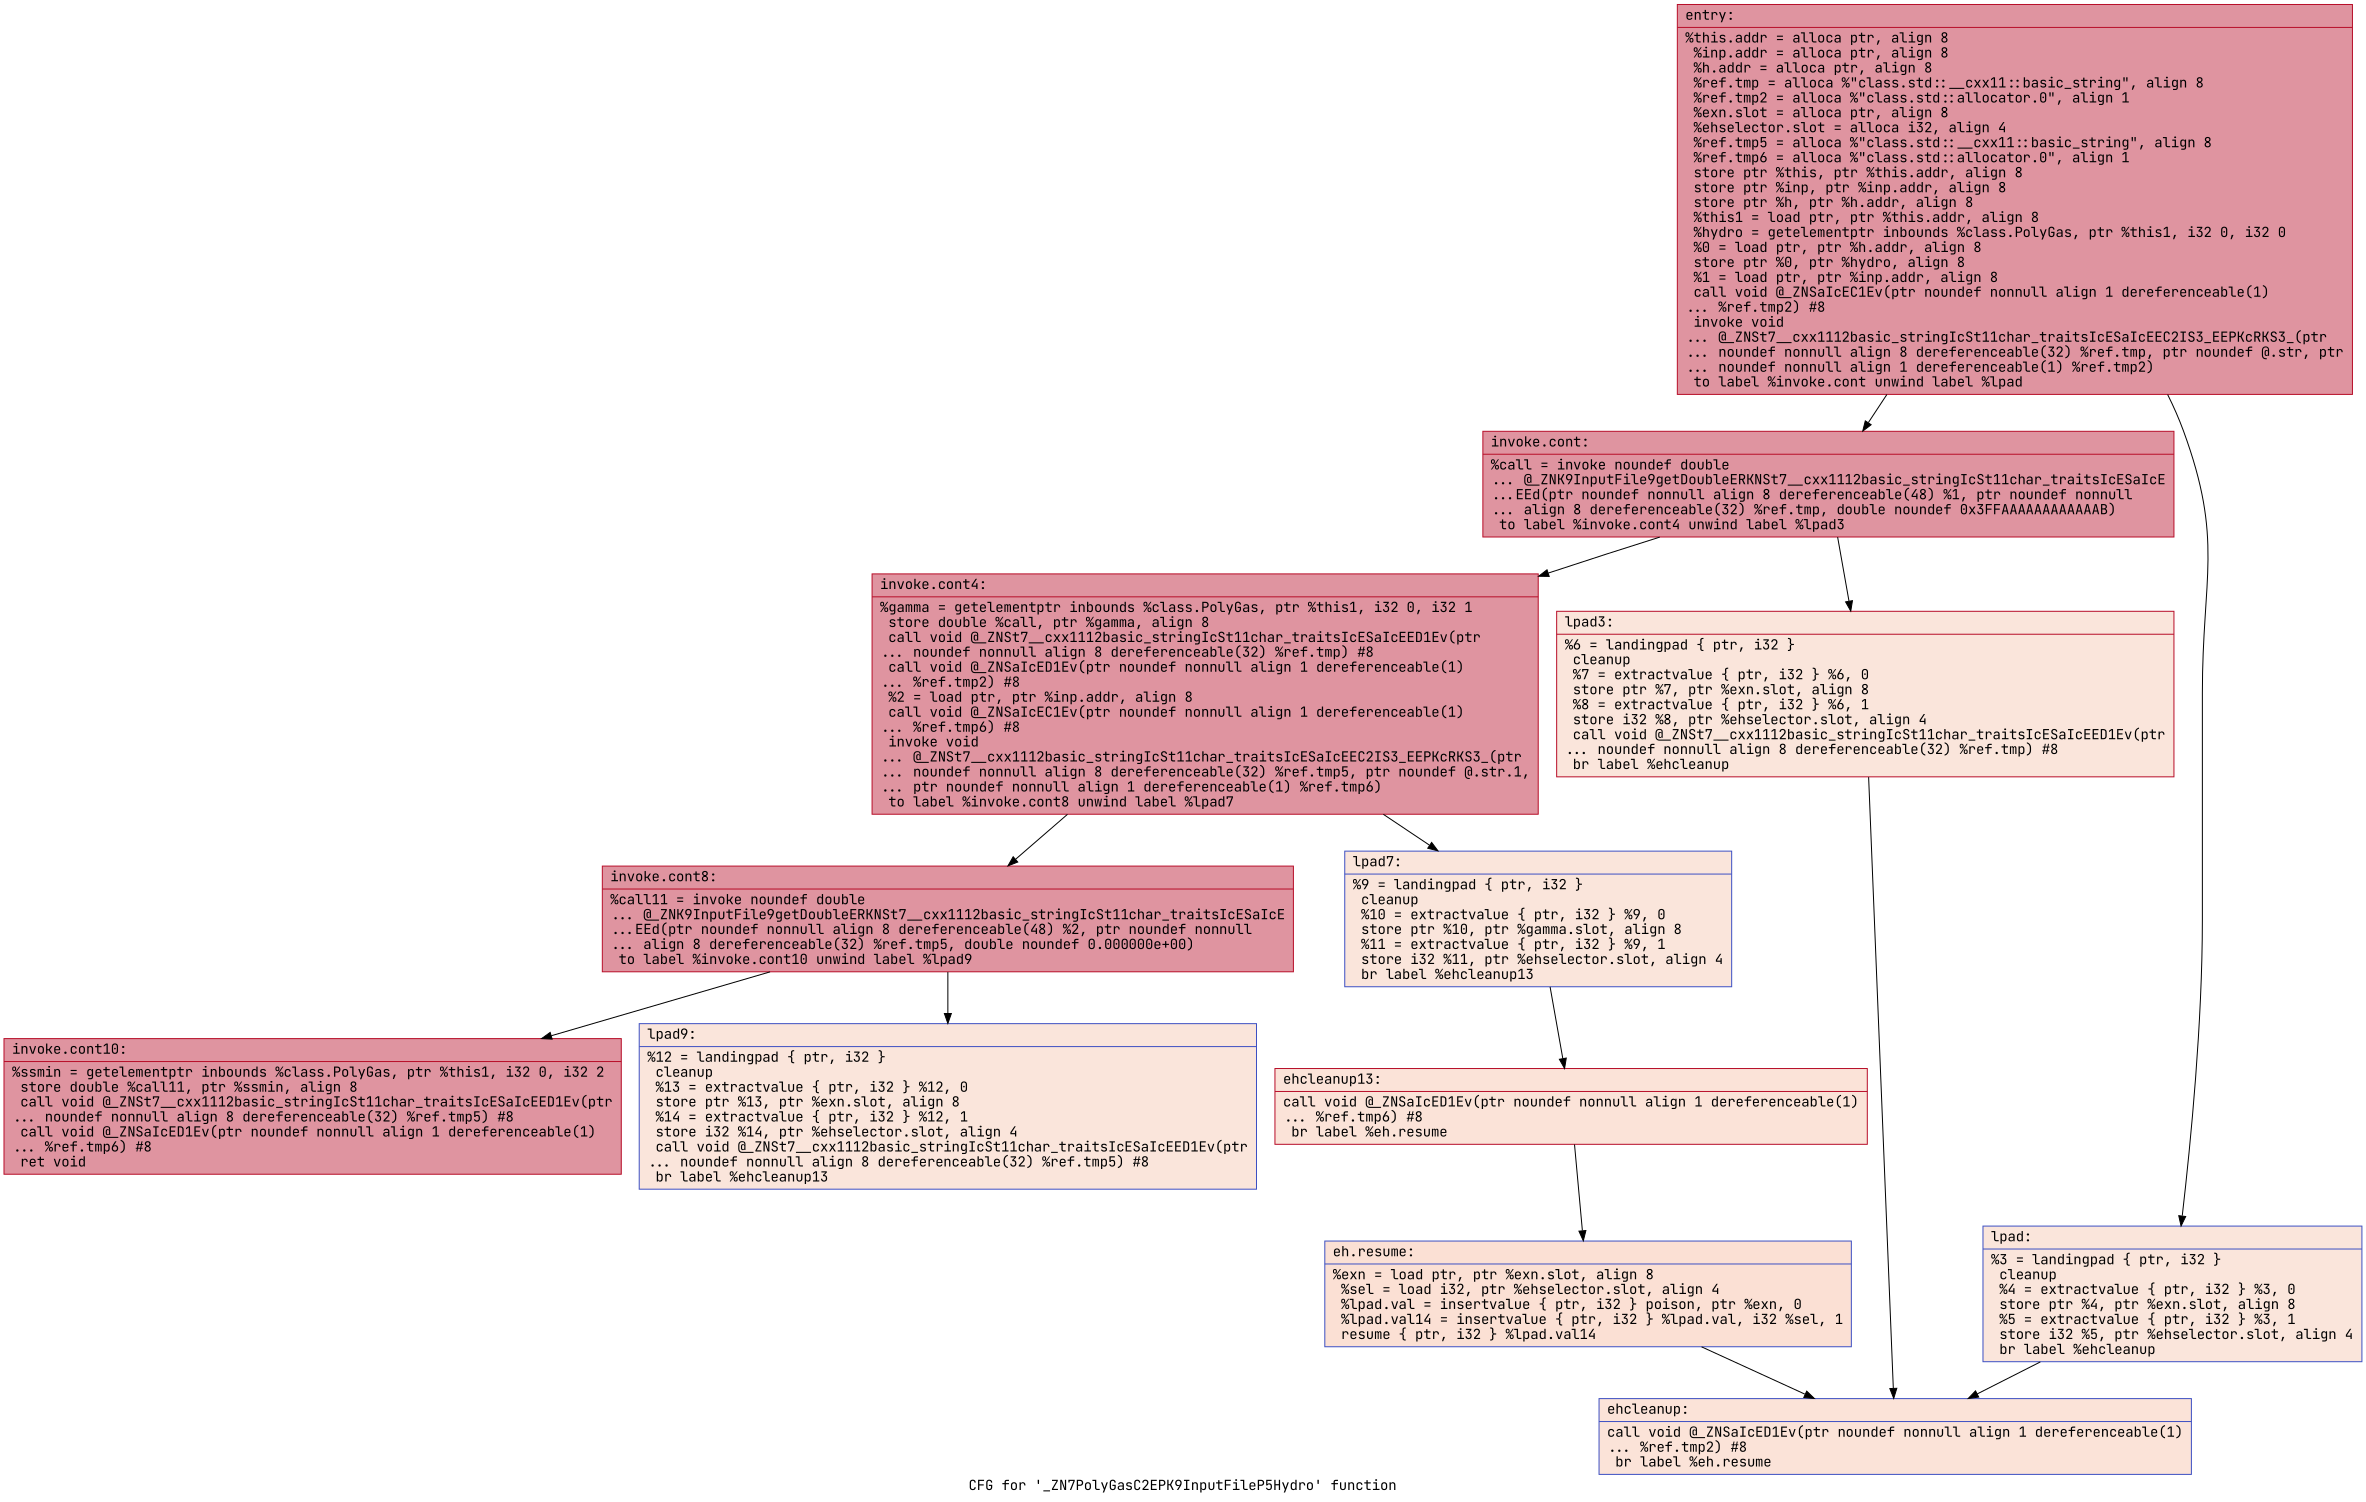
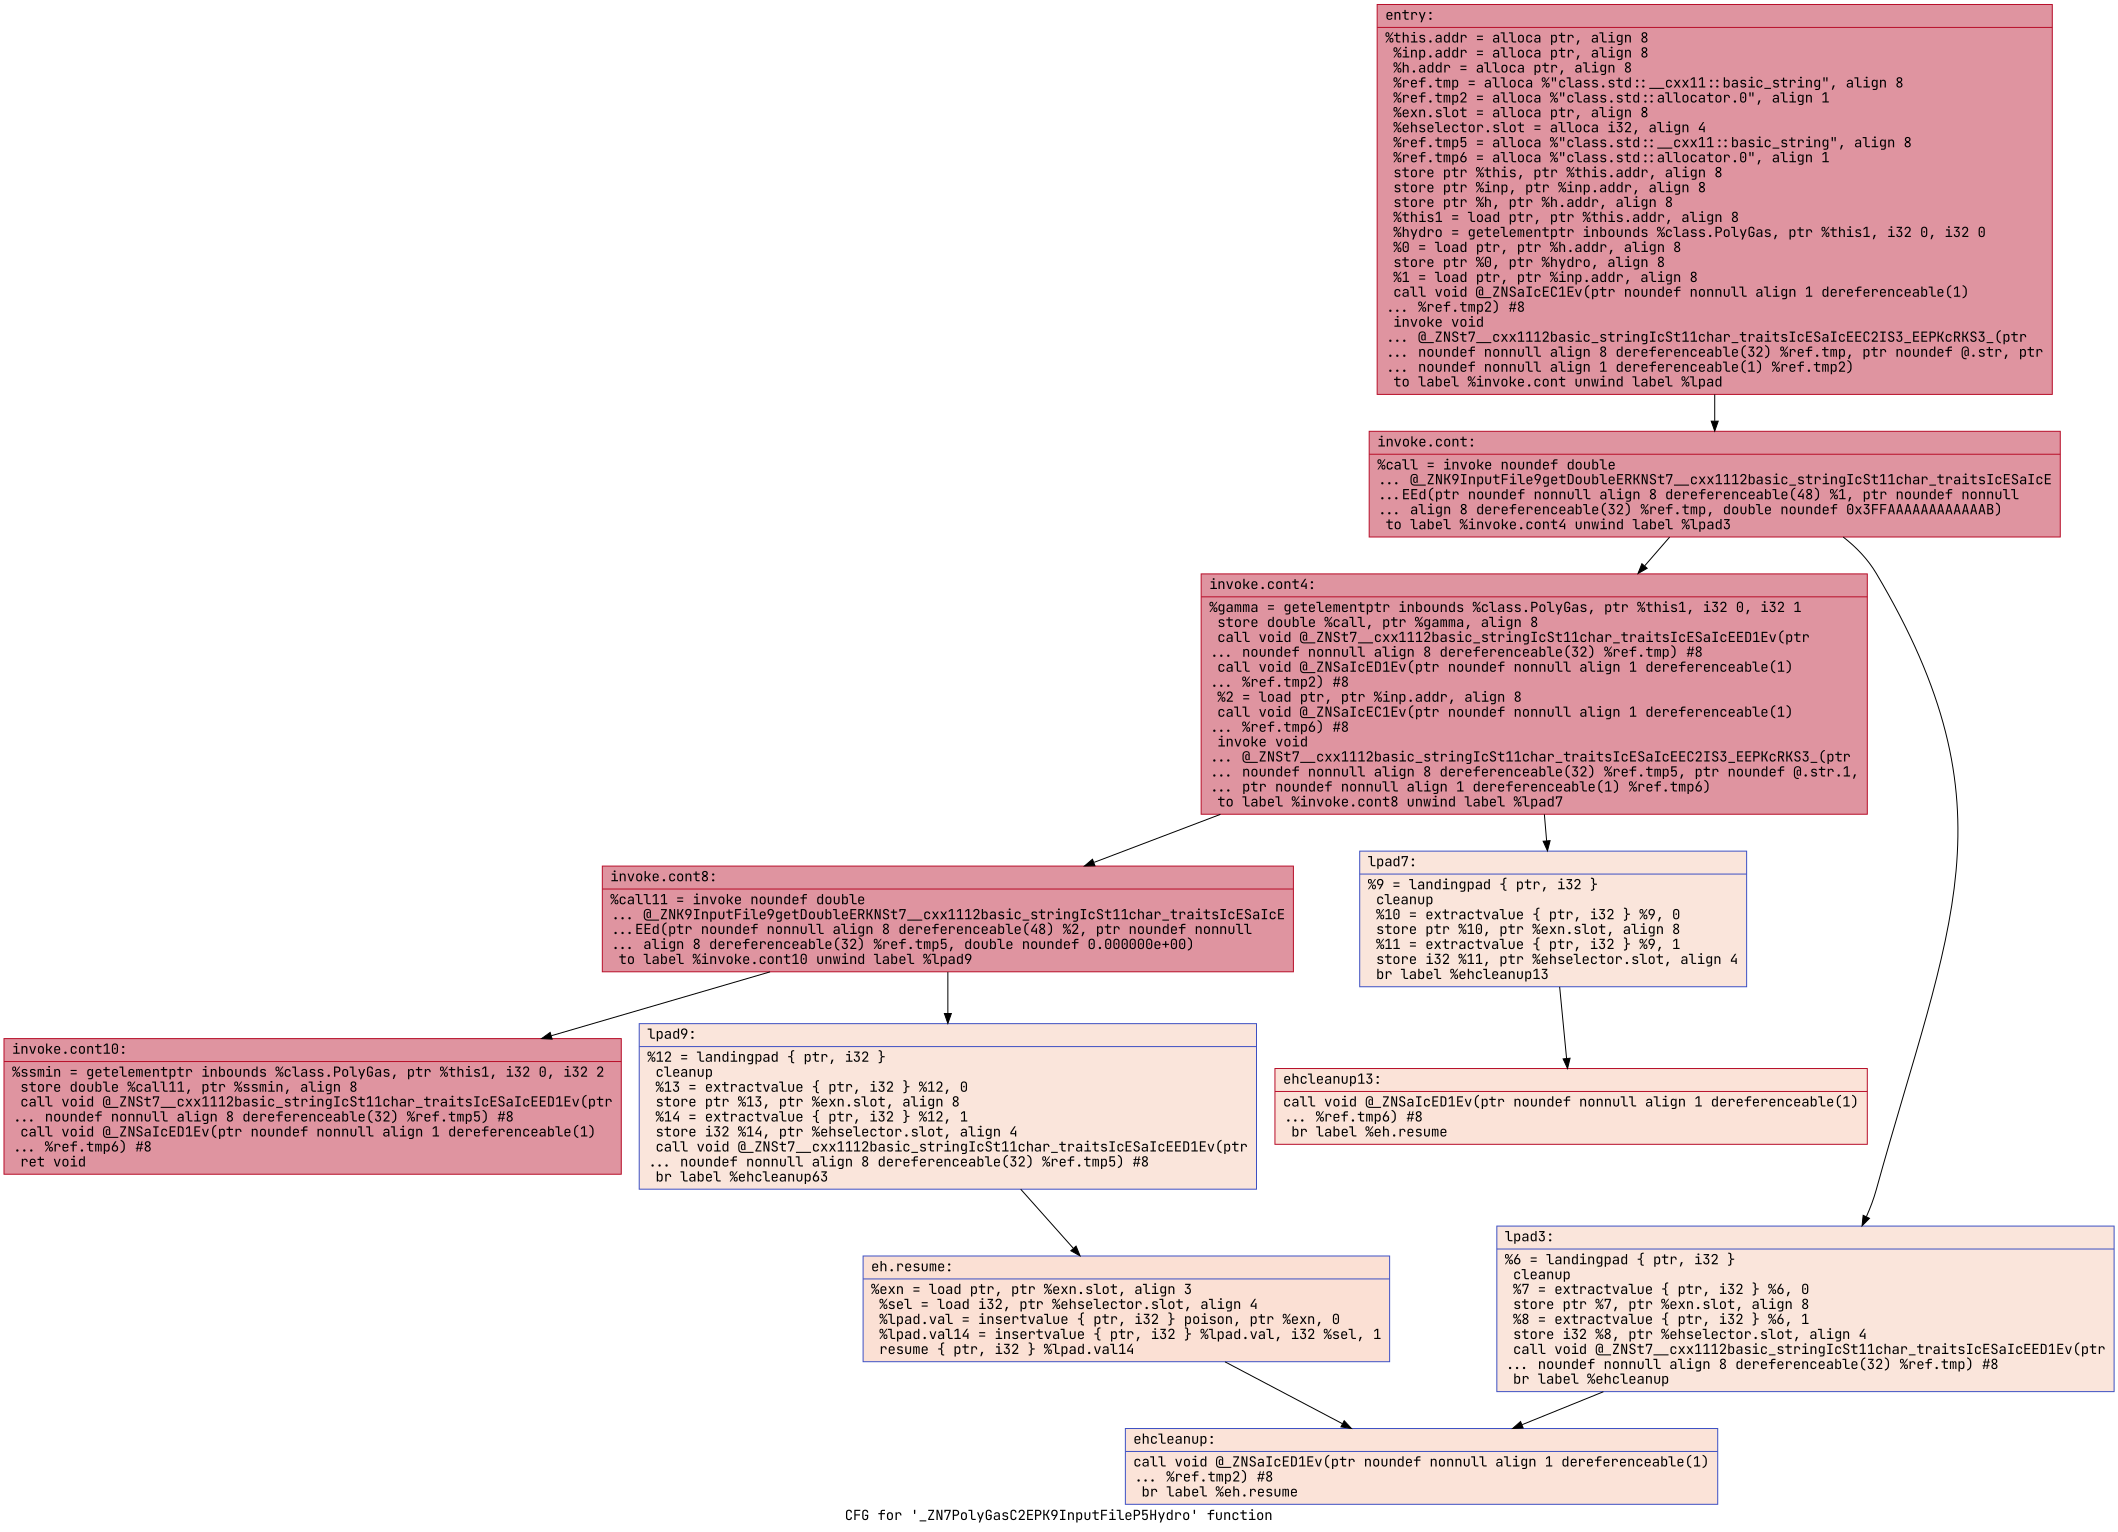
node "lpad3:": color #b70d28ff -> #3d50c3ff
node "lpad7:": text "store ptr %10, ptr %gamma.slot, align 8" -> "store ptr %10, ptr %exn.slot, align 8"
node "lpad9:": text "br label %ehcleanup13" -> "br label %ehcleanup63"
edge "ehcleanup13:" -> "eh.resume:": now "lpad9:" -> "eh.resume:"
node "eh.resume:": text "%exn = load ptr, ptr %exn.slot, align 8" -> "%exn = load ptr, ptr %exn.slot, align 3"
node "lpad:": removed
